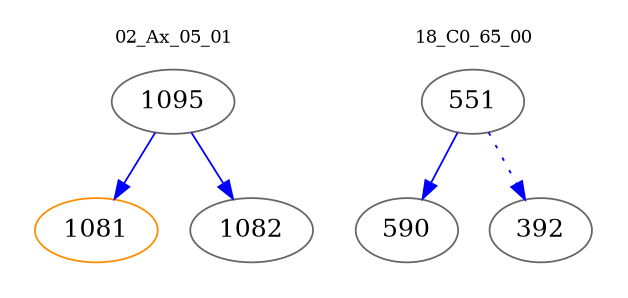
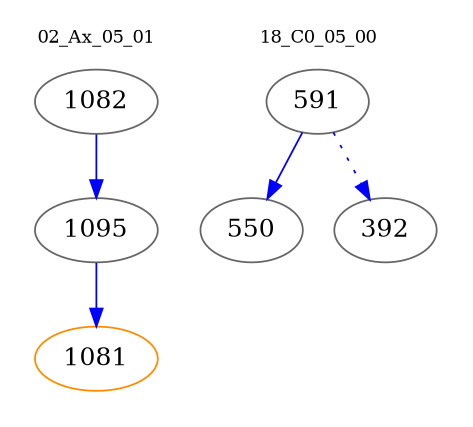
cluster "18_C0_65_00": label "18_C0_65_00" -> "18_C0_05_00"
node "551": label "551" -> "591"
edge "1095" -> "1082": reversed
node "590": label "590" -> "550"
